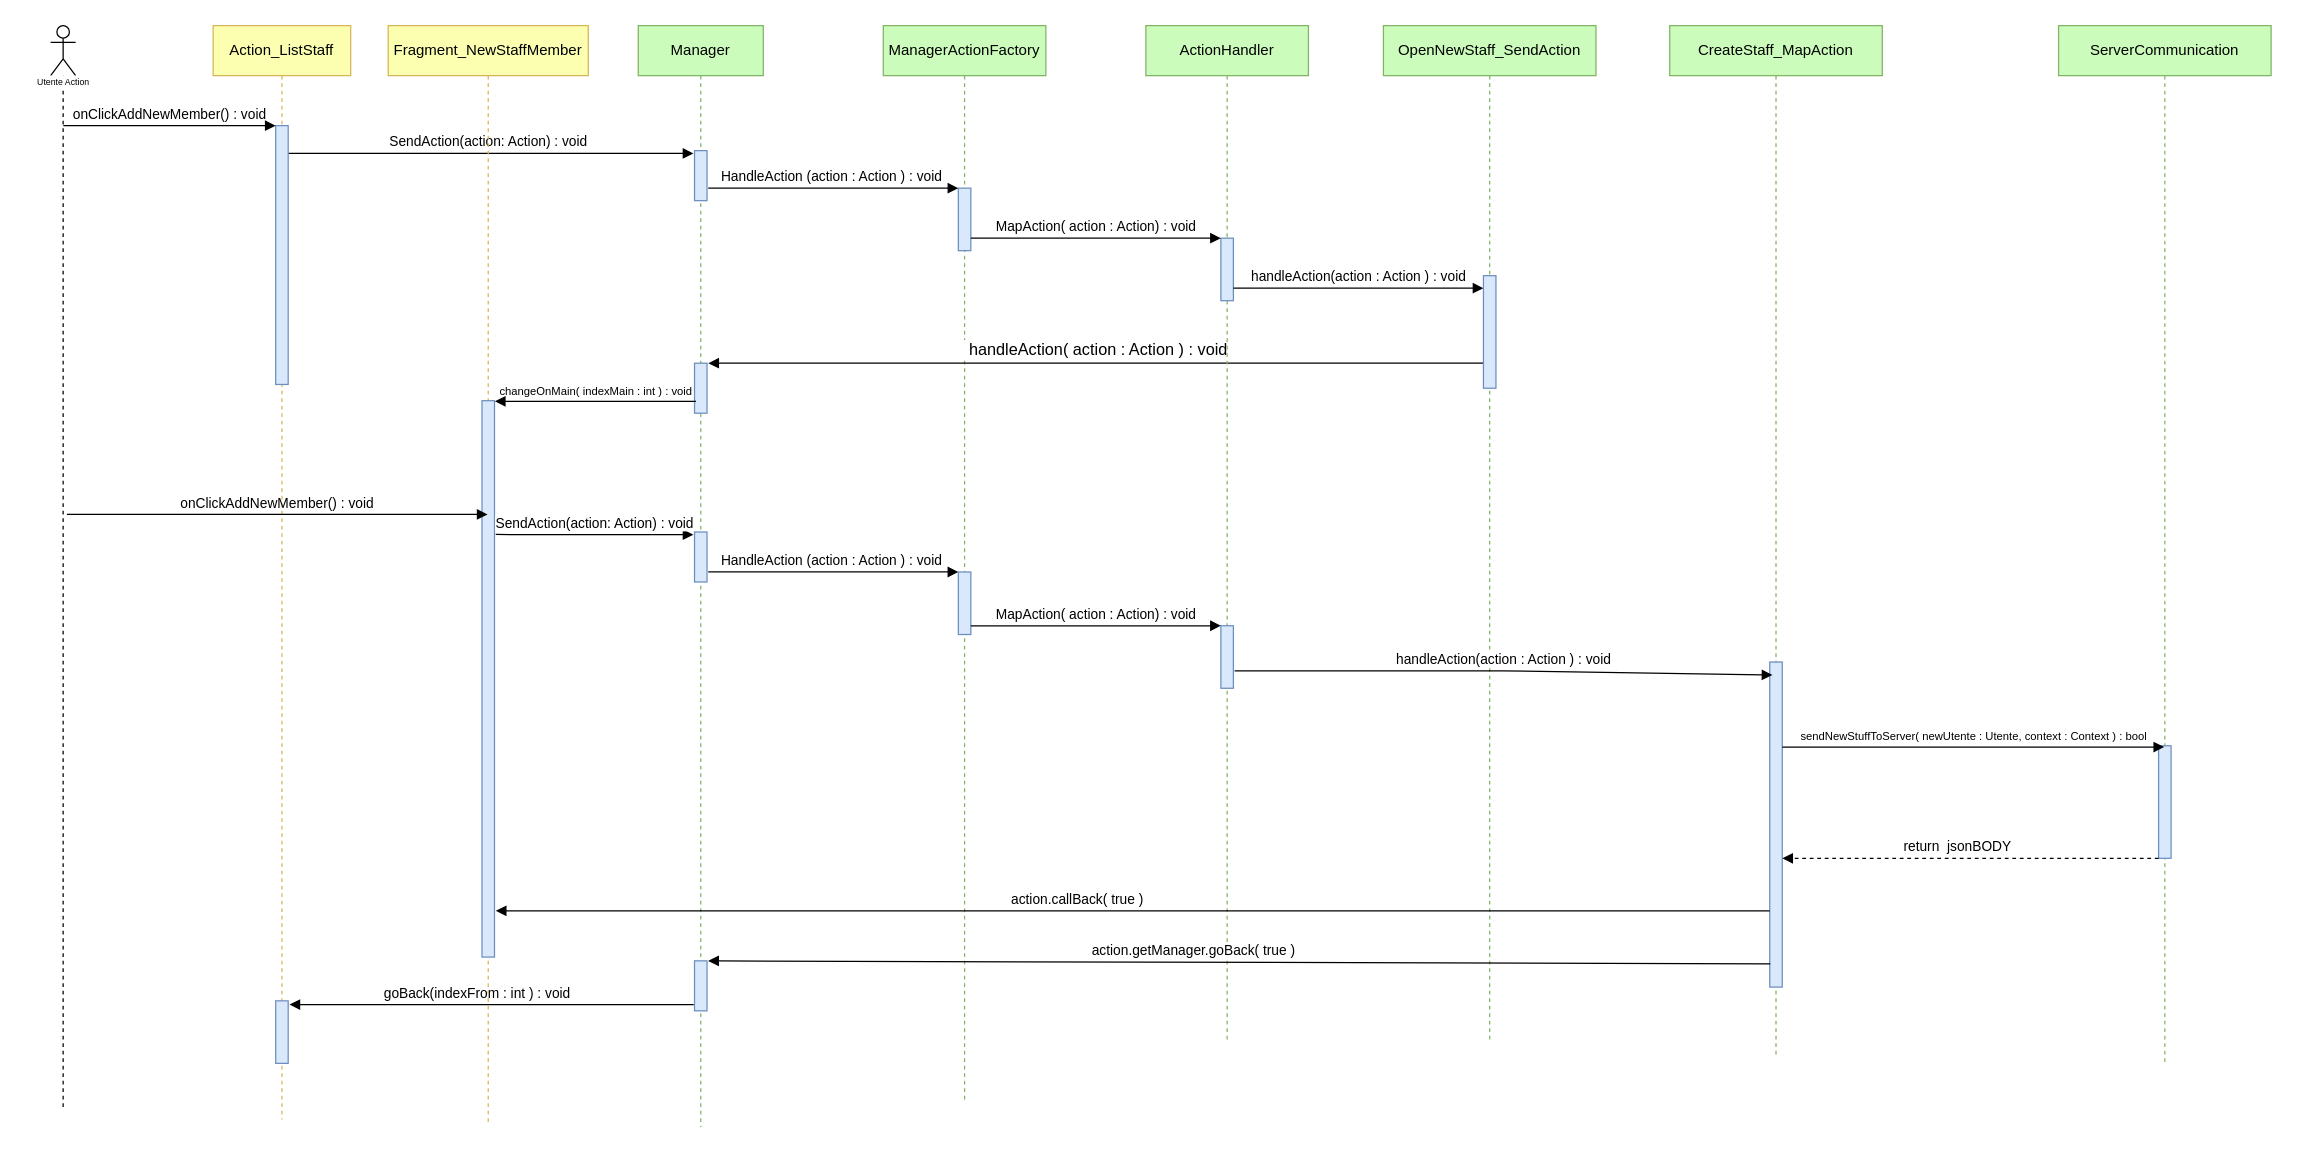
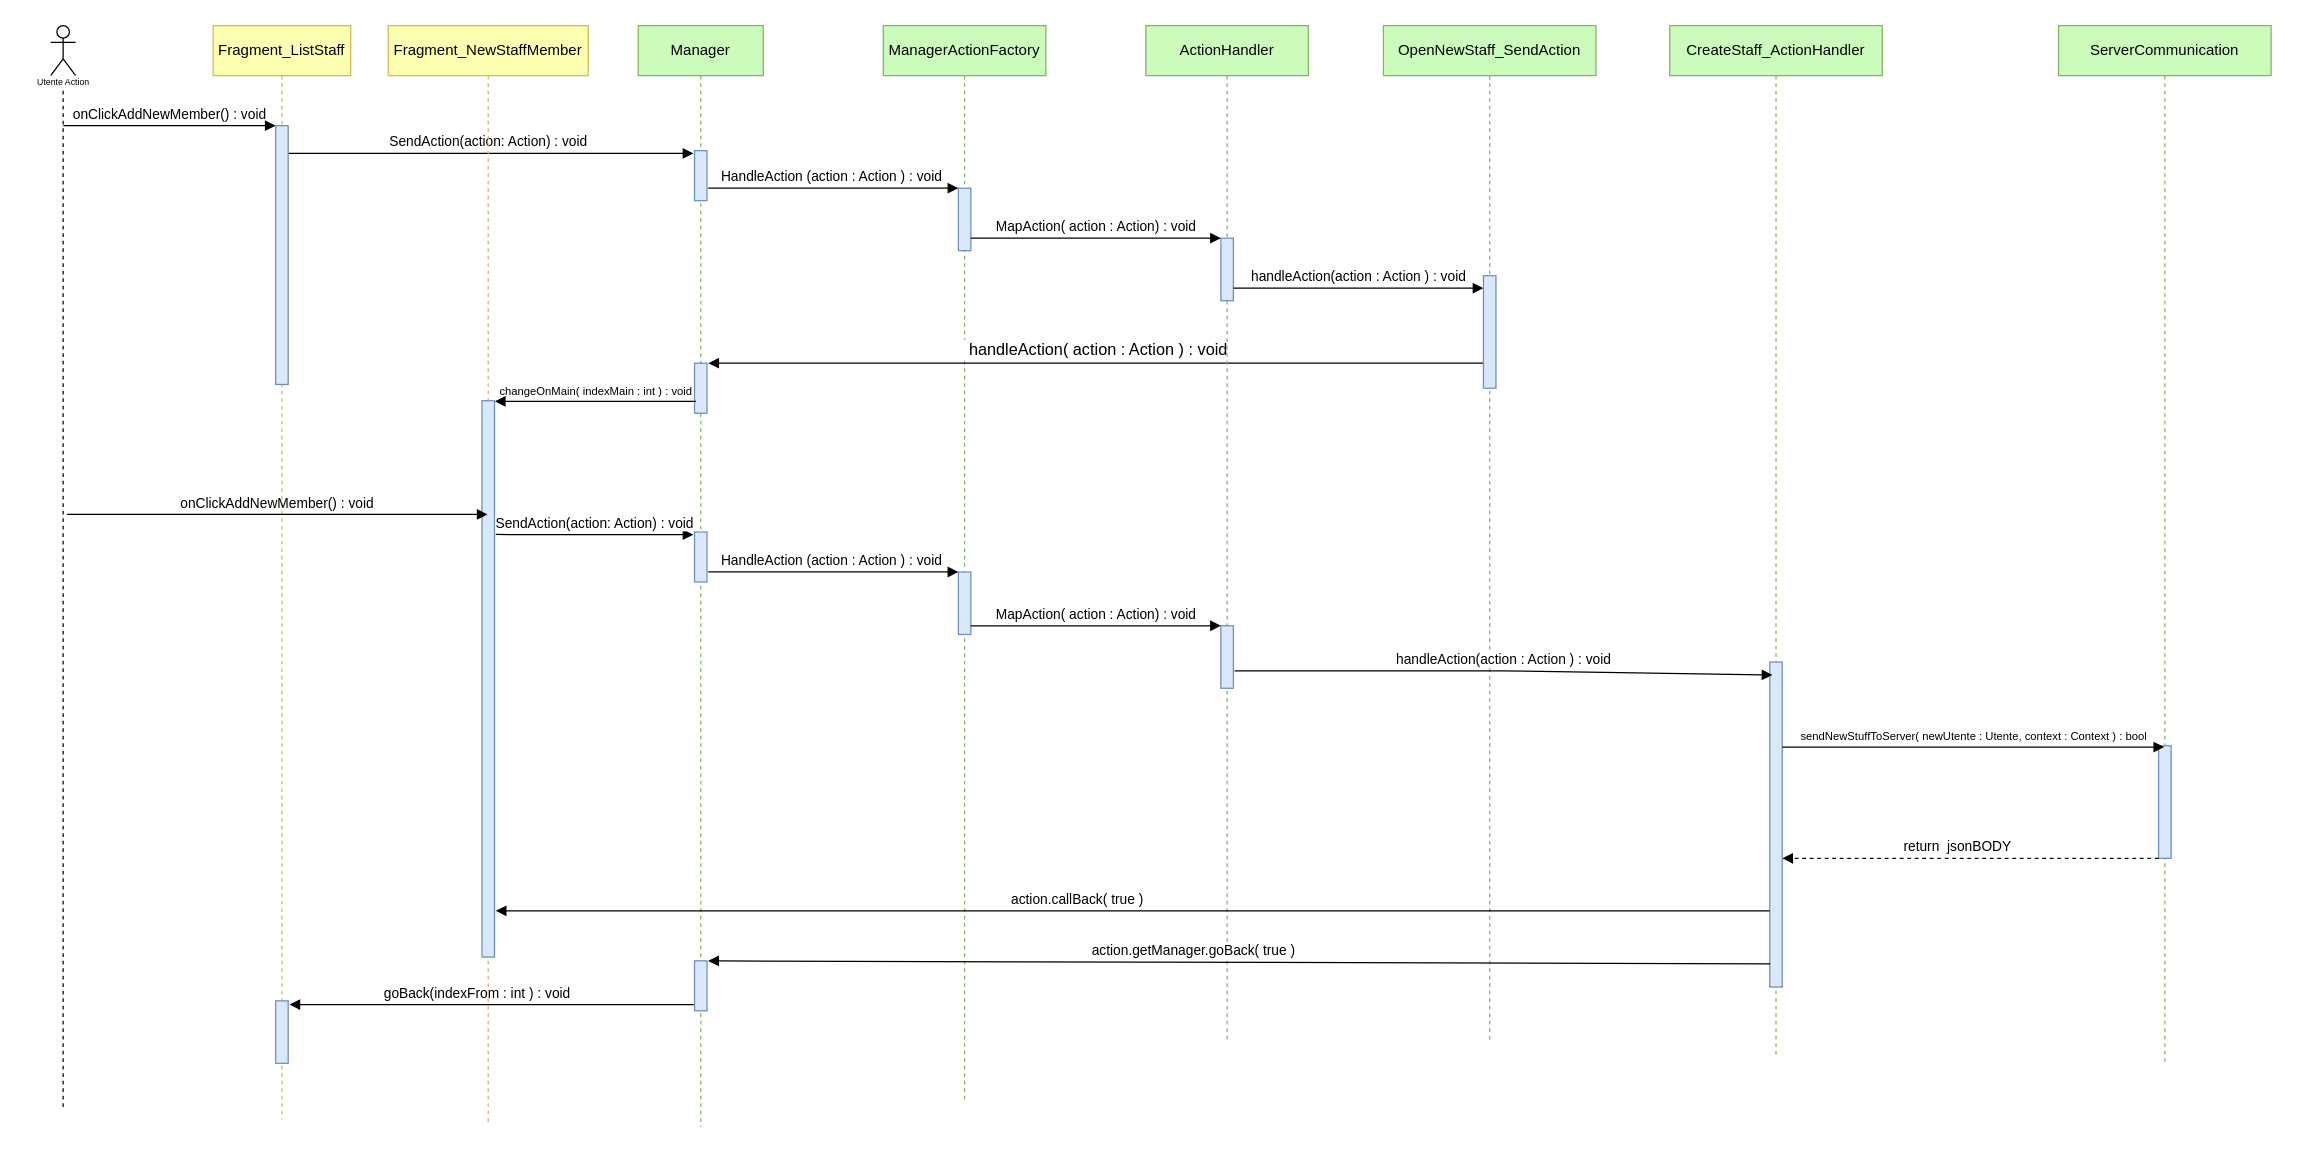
node "Action_ListStaff": label "Action_ListStaff" -> "Fragment_ListStaff"
node "CreateStaff_MapAction": label "CreateStaff_MapAction" -> "CreateStaff_ActionHandler"
